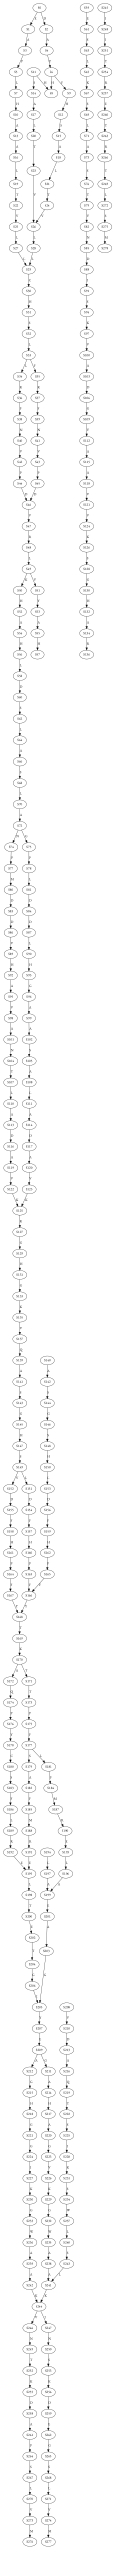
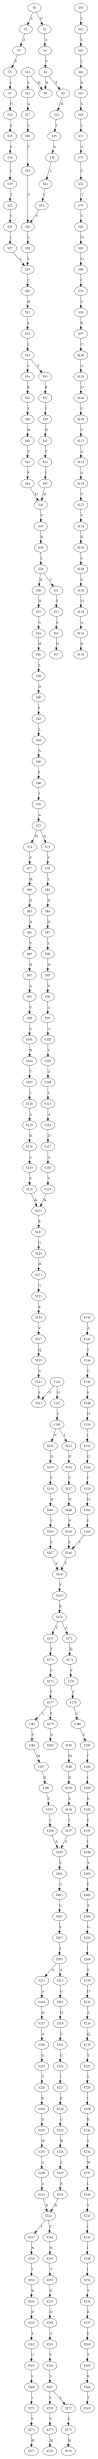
edge "S269" -> "S272": now "S267" -> "S272"
edge "S143" -> "S145": reversed
edge "S182" -> "S185": removed, label "F"
edge "S191" -> "S195": now "S191" -> "S194"
edge "S206" -> "S205": now "S206" -> "S208"
edge "S243" -> "S241": now "S243" -> "S245"
